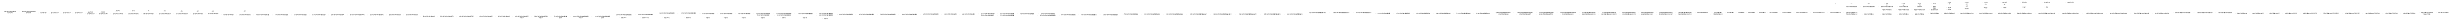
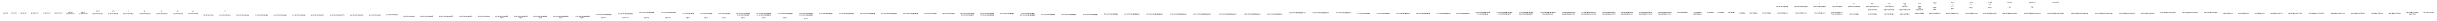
node "183, 310: 60 61 148 149 150 151 152 153 154 155 156 157": added
